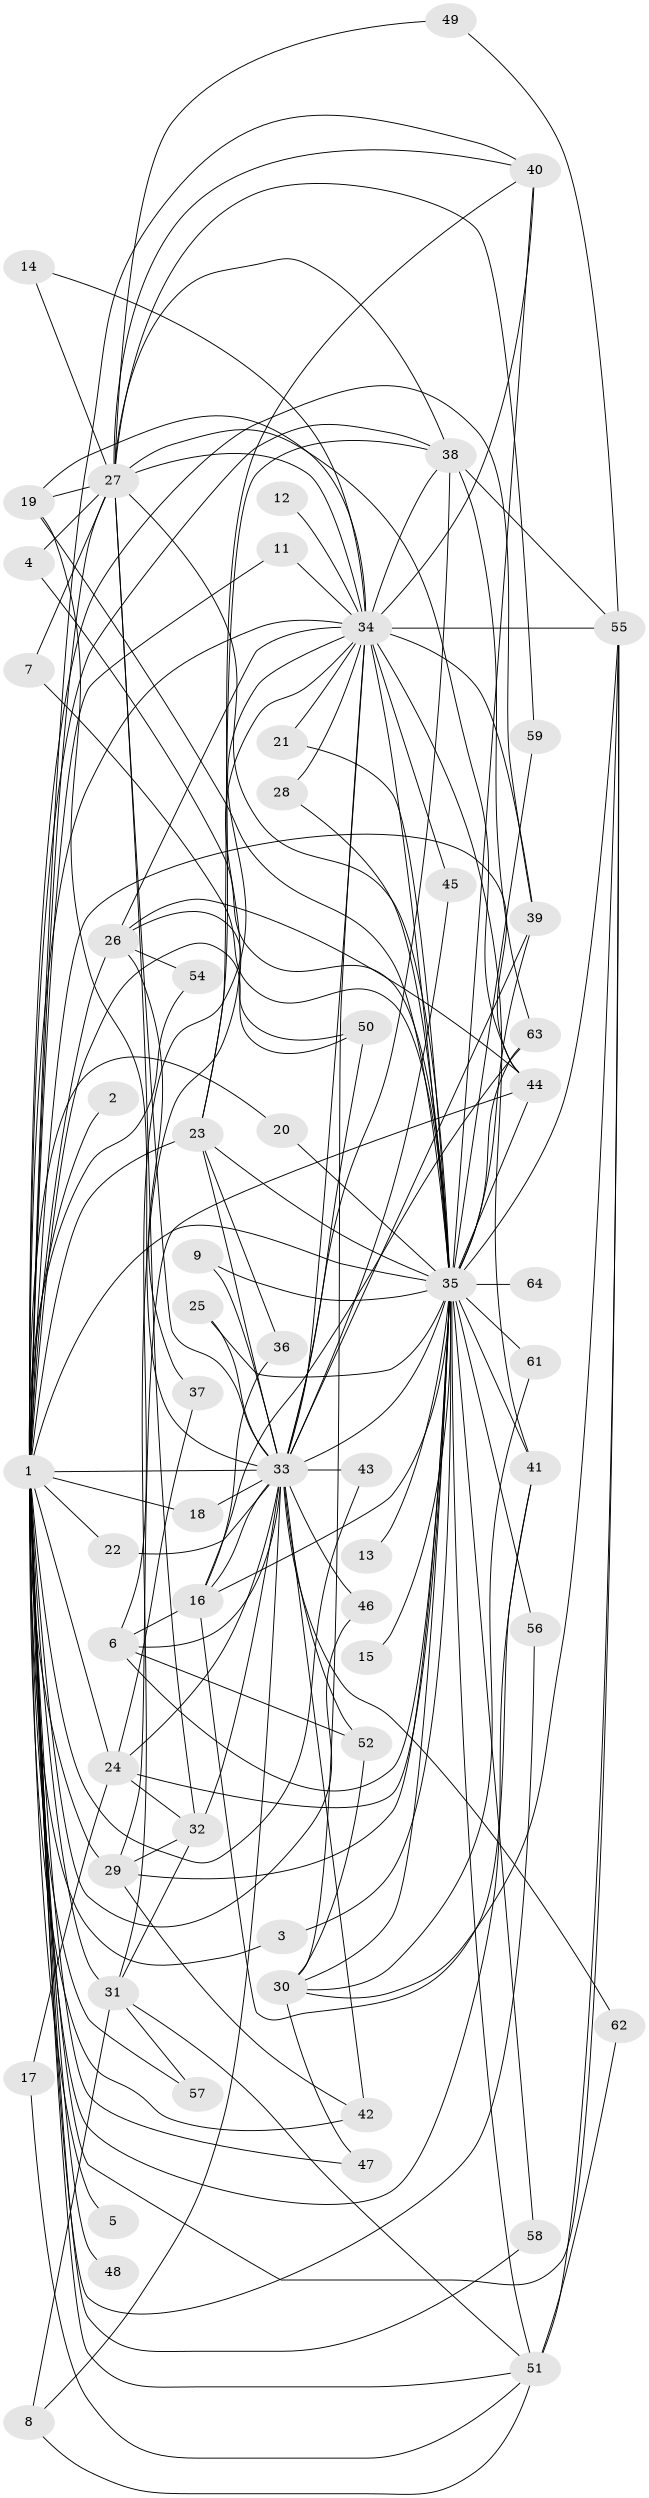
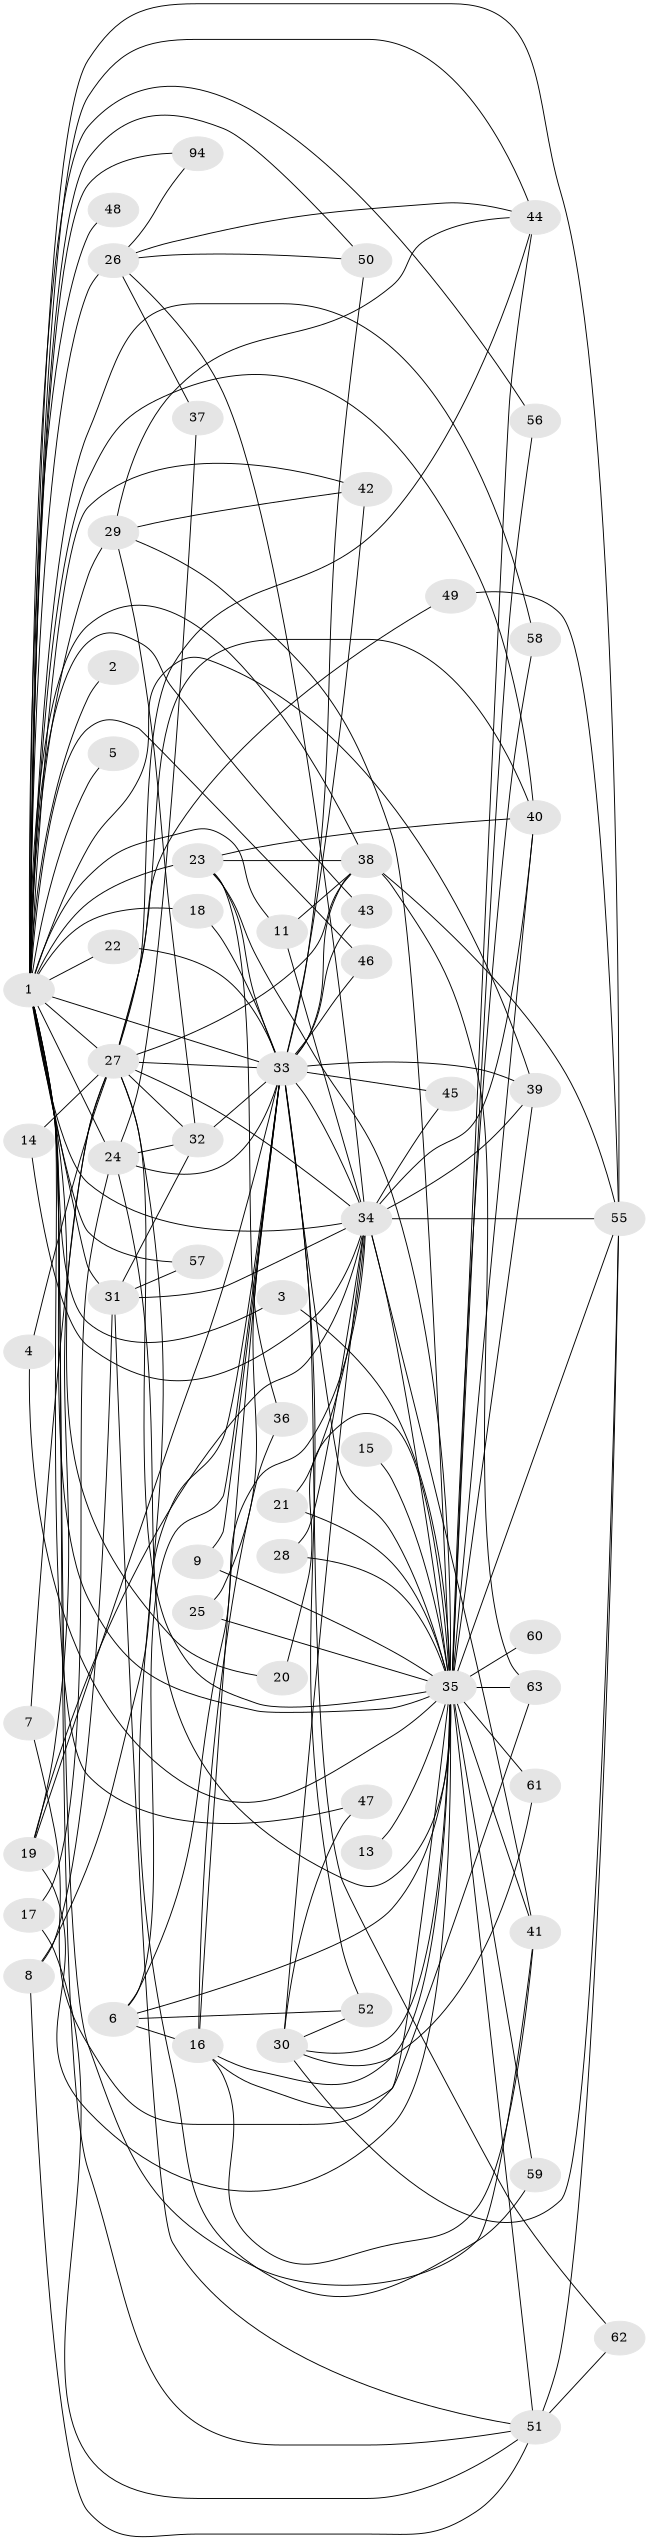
node "12": removed
edge "38" -- "34": now "38" -- "11"
node "54": label "54" -> "94"
node "64": label "64" -> "60"
